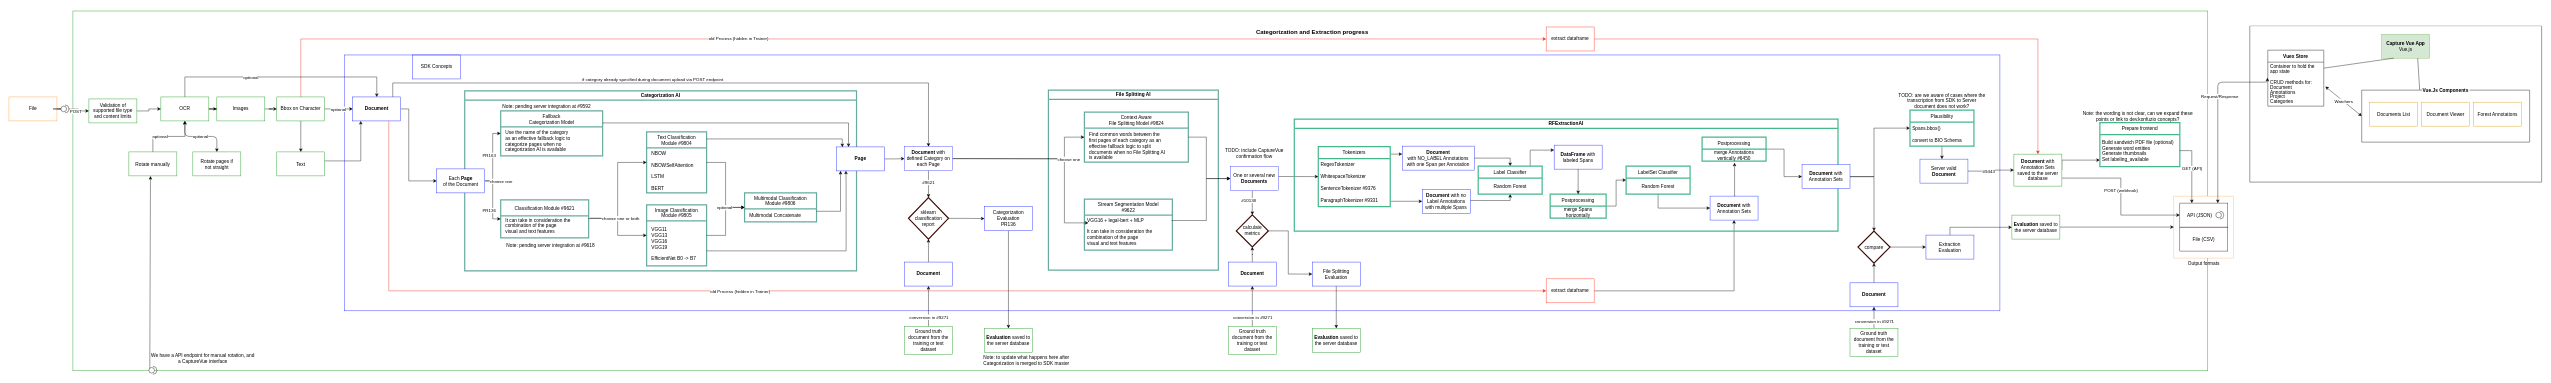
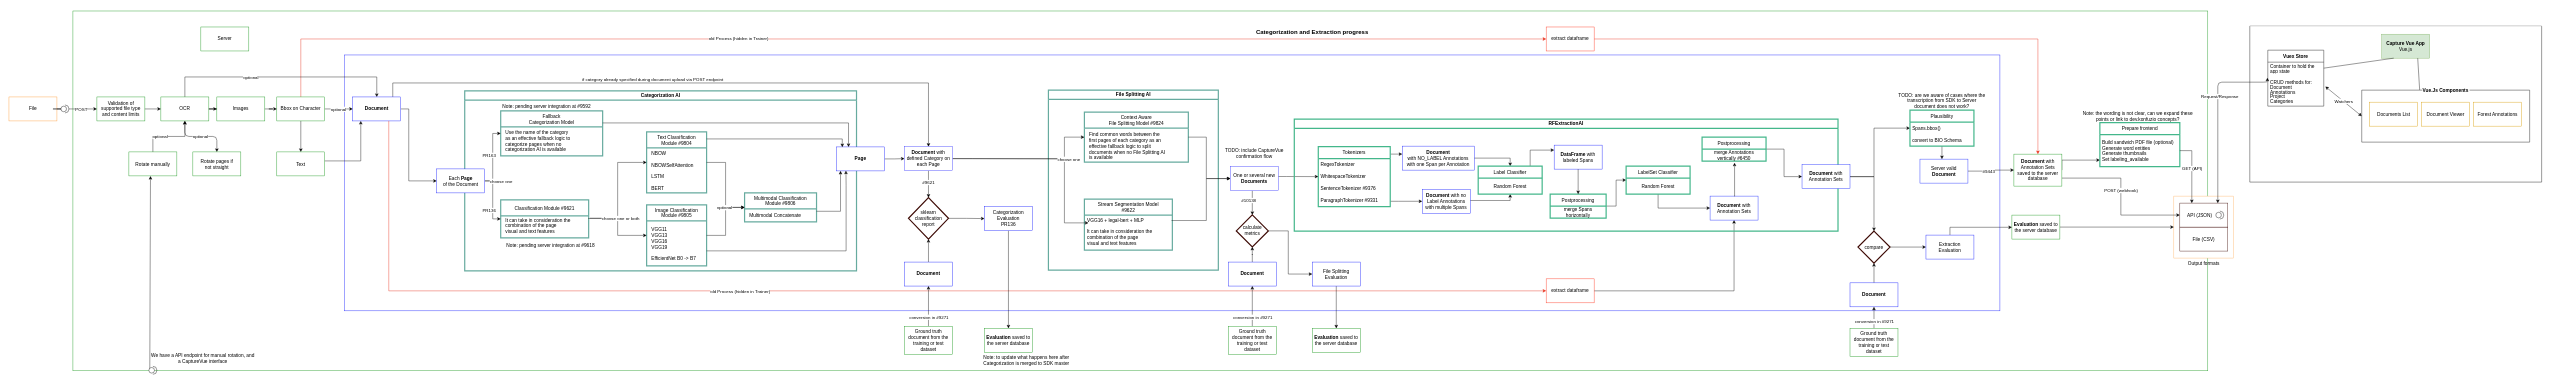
node "Server": added
node "SDK Concepts": removed
node "Validation of supported file type and content limits": moved (112, 111) -> (120, 109)
